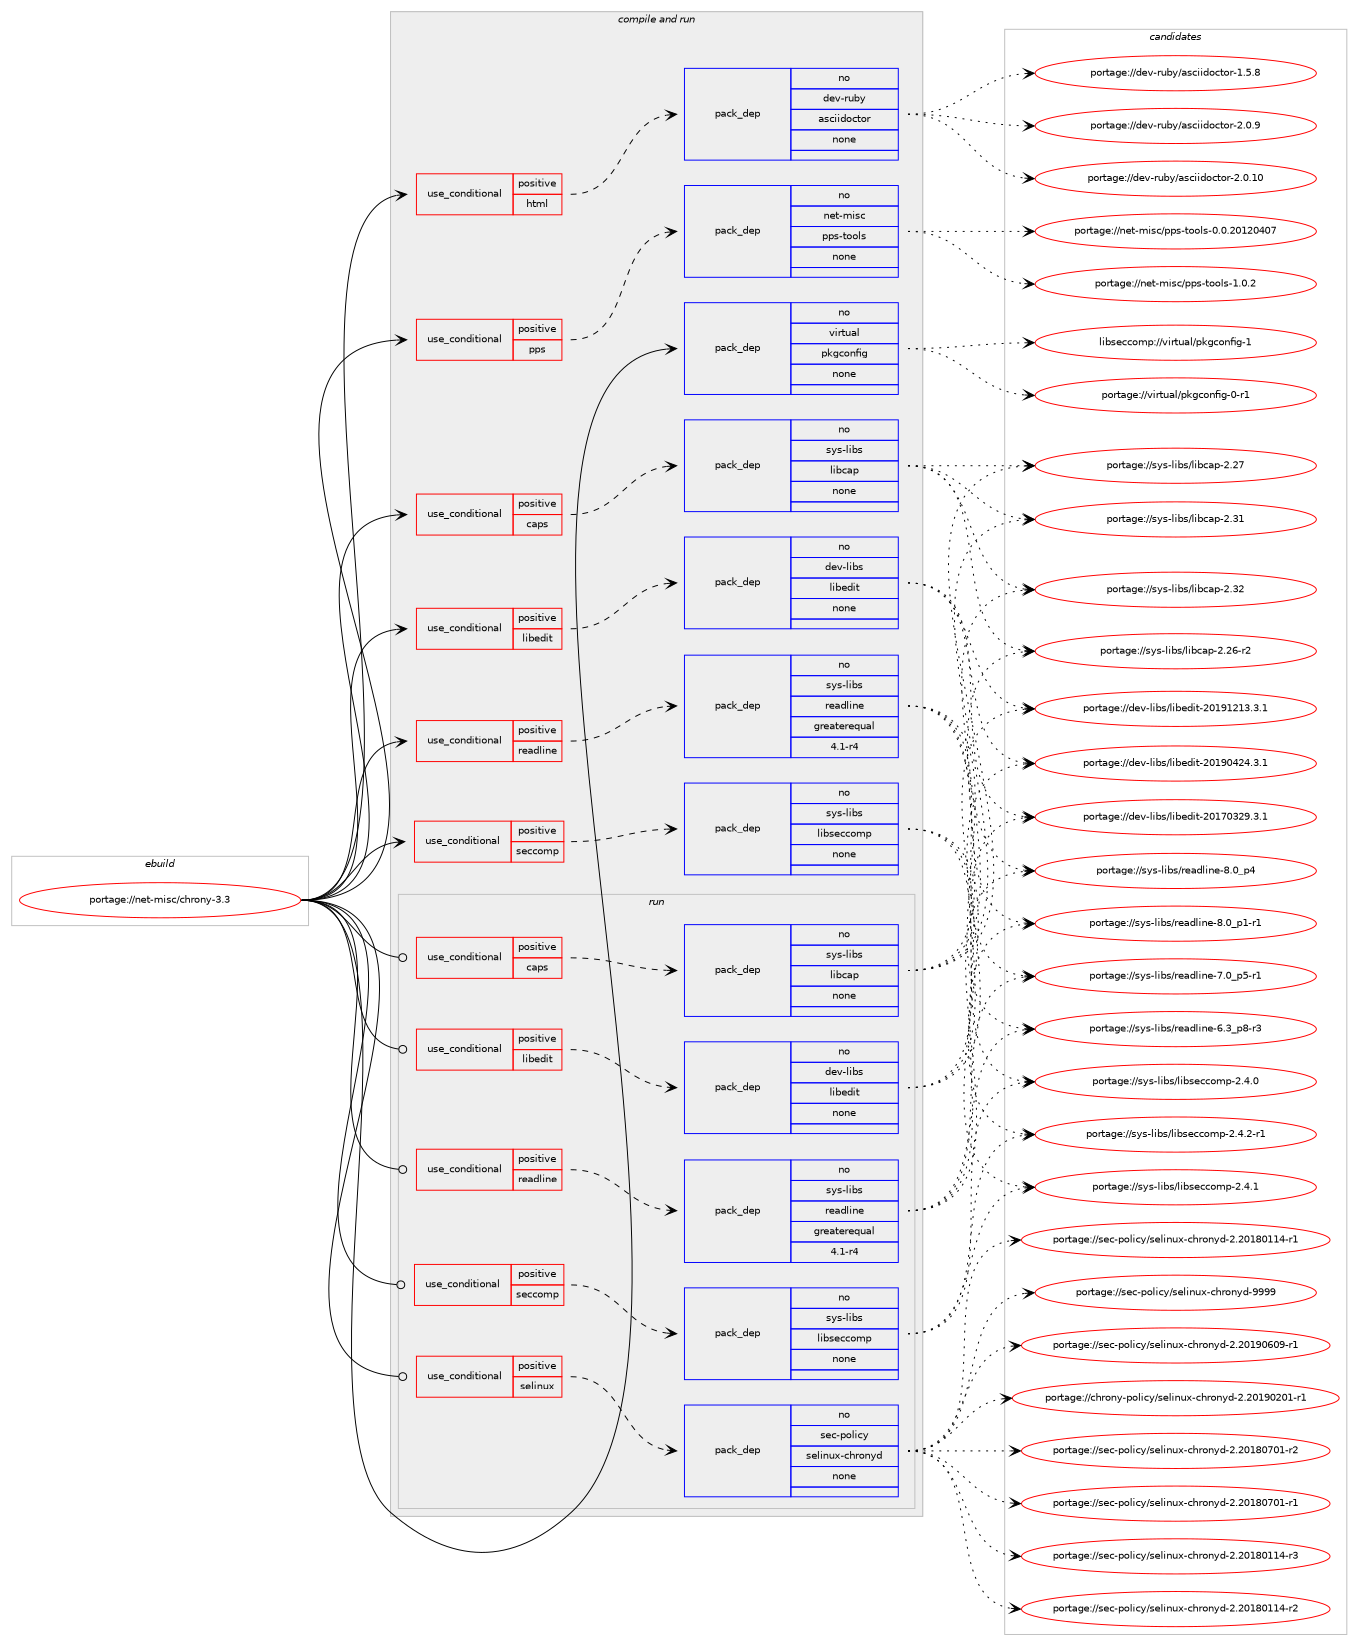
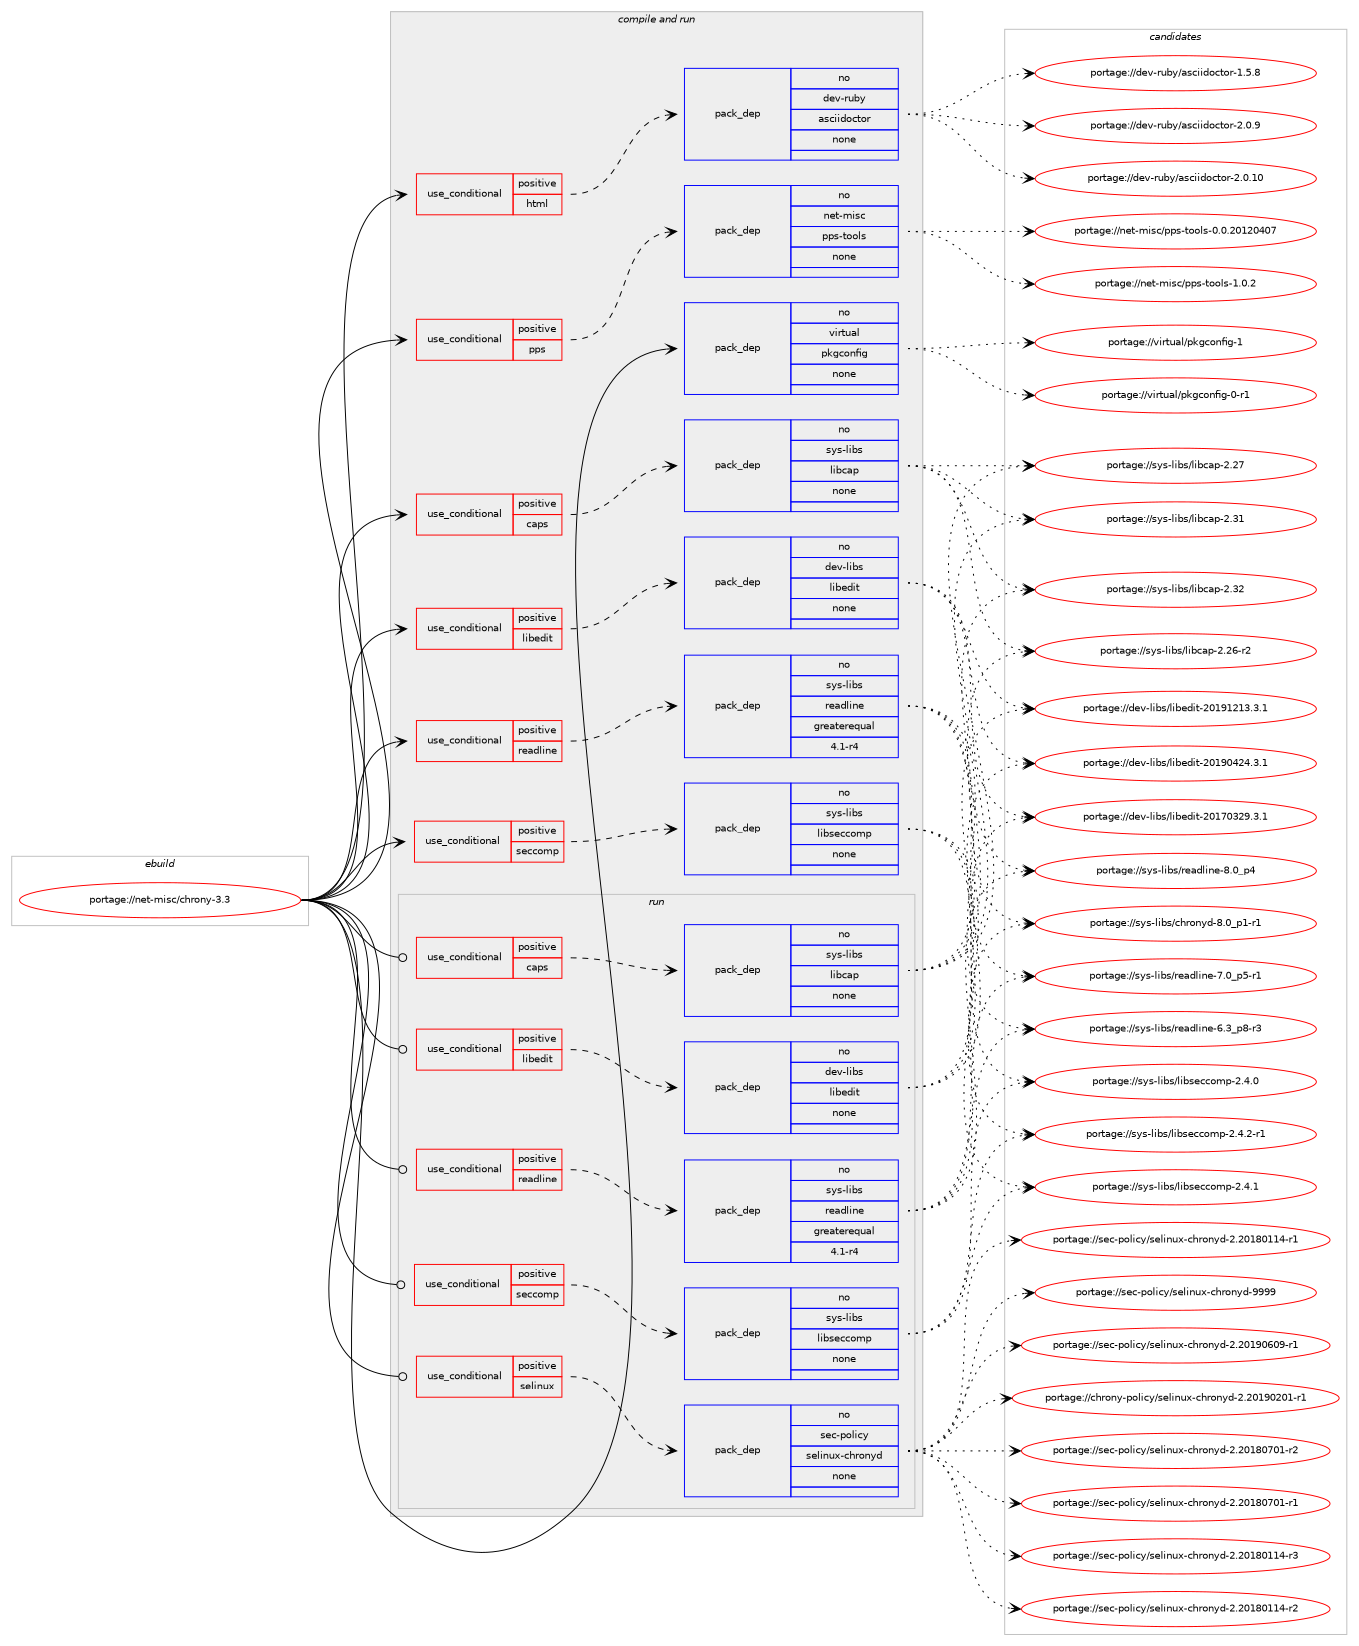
node "libseccomp://virtual/pkgconfig-1": label "libseccomp://virtual/pkgconfig-1" -> "portage://virtual/pkgconfig-1"
node "portage://sys-libs/readline-8.0_p1-r1": label "portage://sys-libs/readline-8.0_p1-r1" -> "portage://sys-libs/chronyd-8.0_p1-r1"
